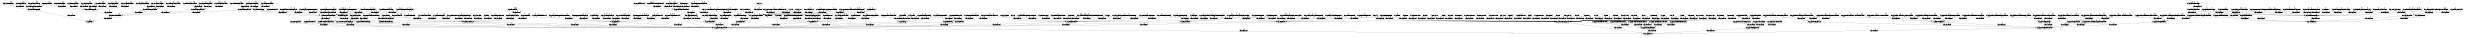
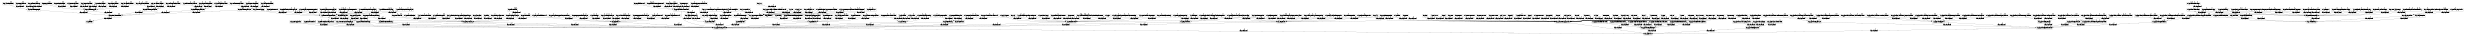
edge "TSC:SVC" -> "TSC:SupportVectorMachine": now "TSC:SVC" -> "TSC:SupportVectorMachinesWithLinearKernel"
node "TSC:LinearDiscriminantAnalysis": label "TSC:LinearDiscriminantAnalysis" -> "SVMQ:LinearDiscriminantAnalysis"
edge "TSC:MinkowskiDistance" -> "TSC:EuclideanDistance": reversed
edge "TSC:TSDatasetByLength" -> "TSC:Dataset": now "TSC:TSDatasetByLength" -> "TSC:TimeSeriesDataset"
node "TSC:Q-Learning": removed
node "TSC:DDTW_R1_1NN": removed
node "TSC:EE": label "TSC:EE" -> "PUBLIC:EE"
edge "TSC:DimensionalityReduction" -> "TSC:MixtureDiscriminantAnalysis": reversed
node "TSC:AlgorithmBasedOnShapelets": added
